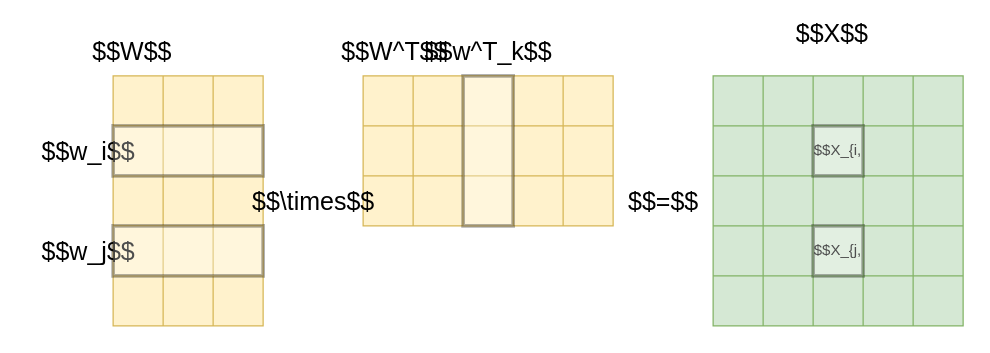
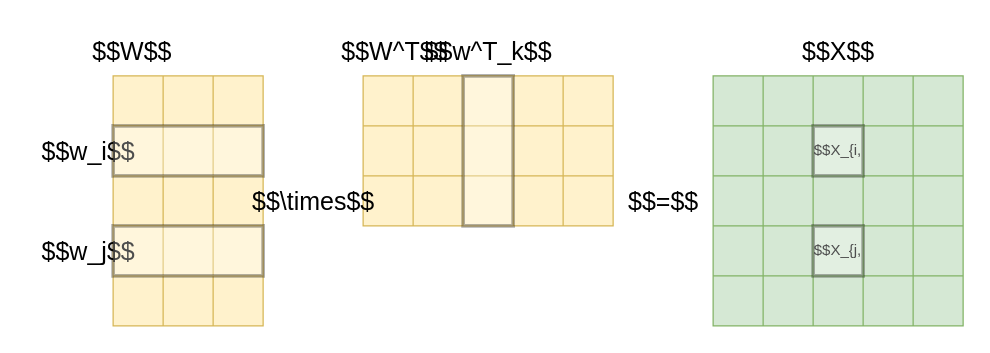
node "$$X$$": moved (832, 32) -> (838, 51)
